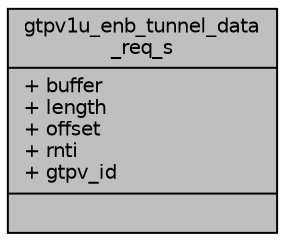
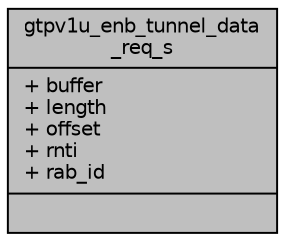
node "gtpv1u_enb_tunnel_data": text "+ gtpv_id" -> "+ rab_id"
